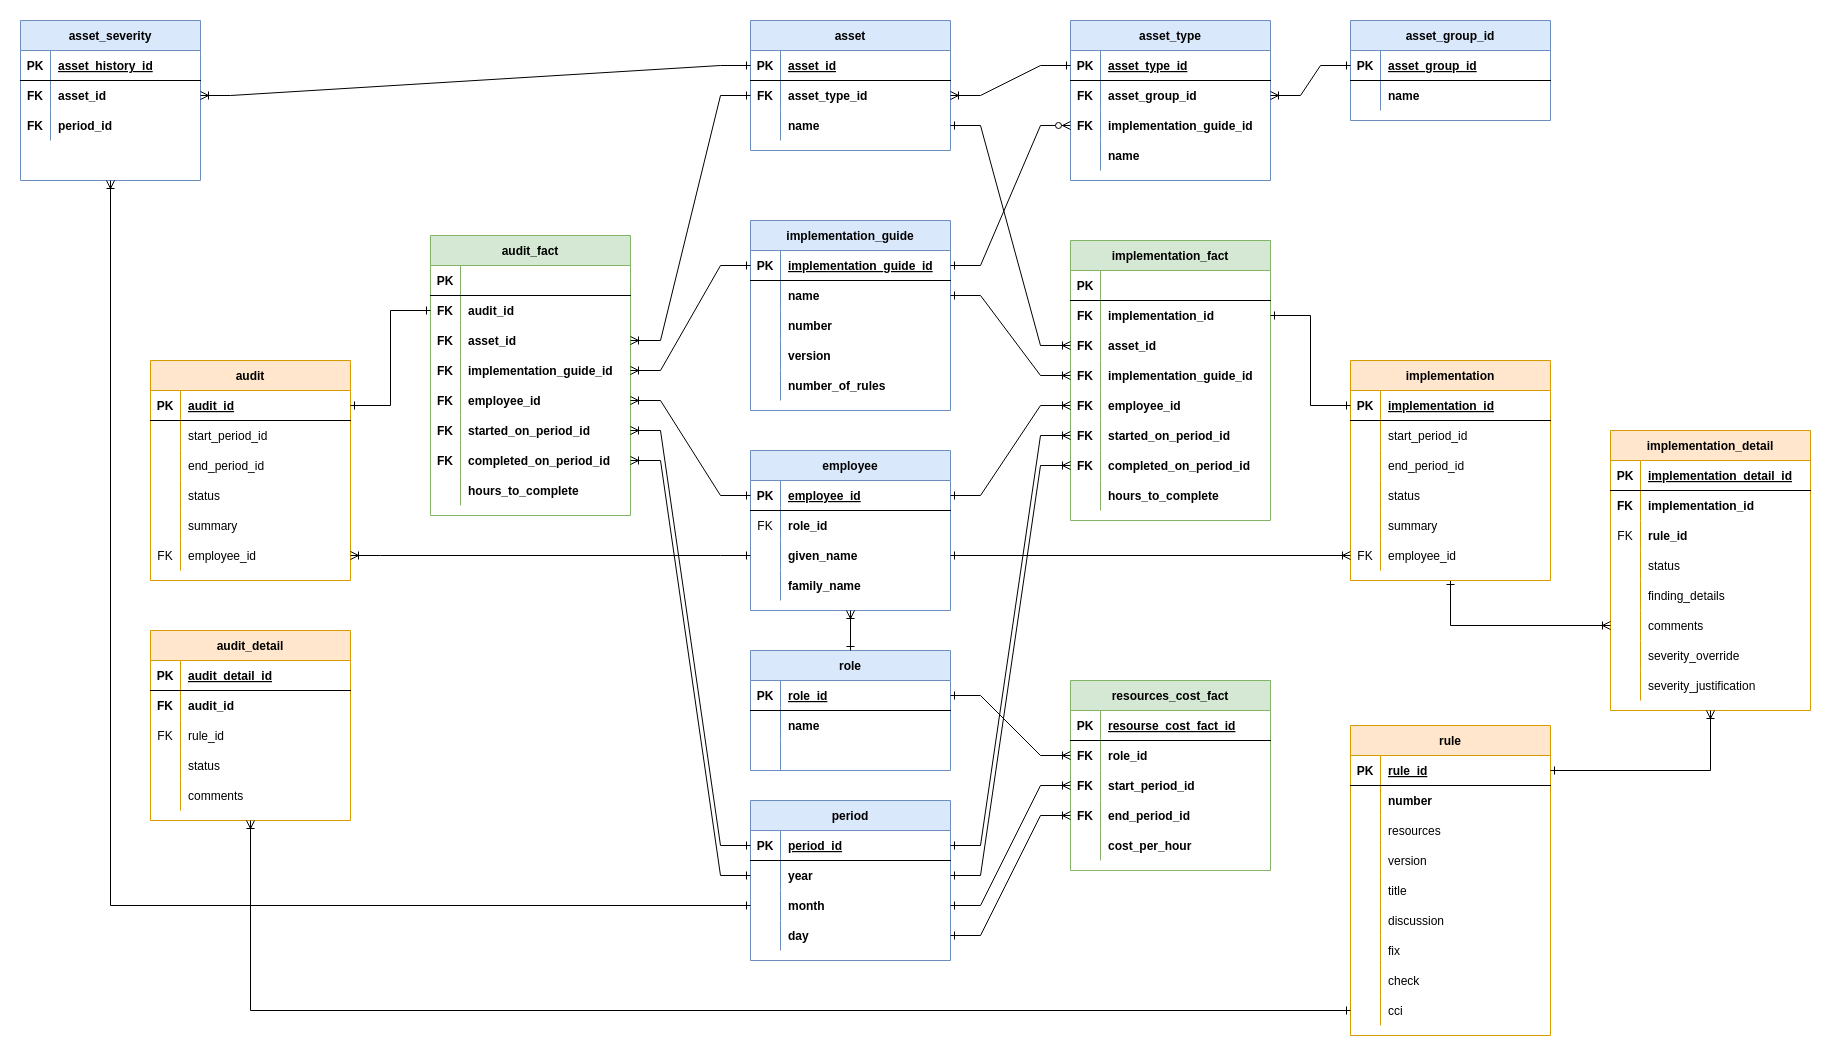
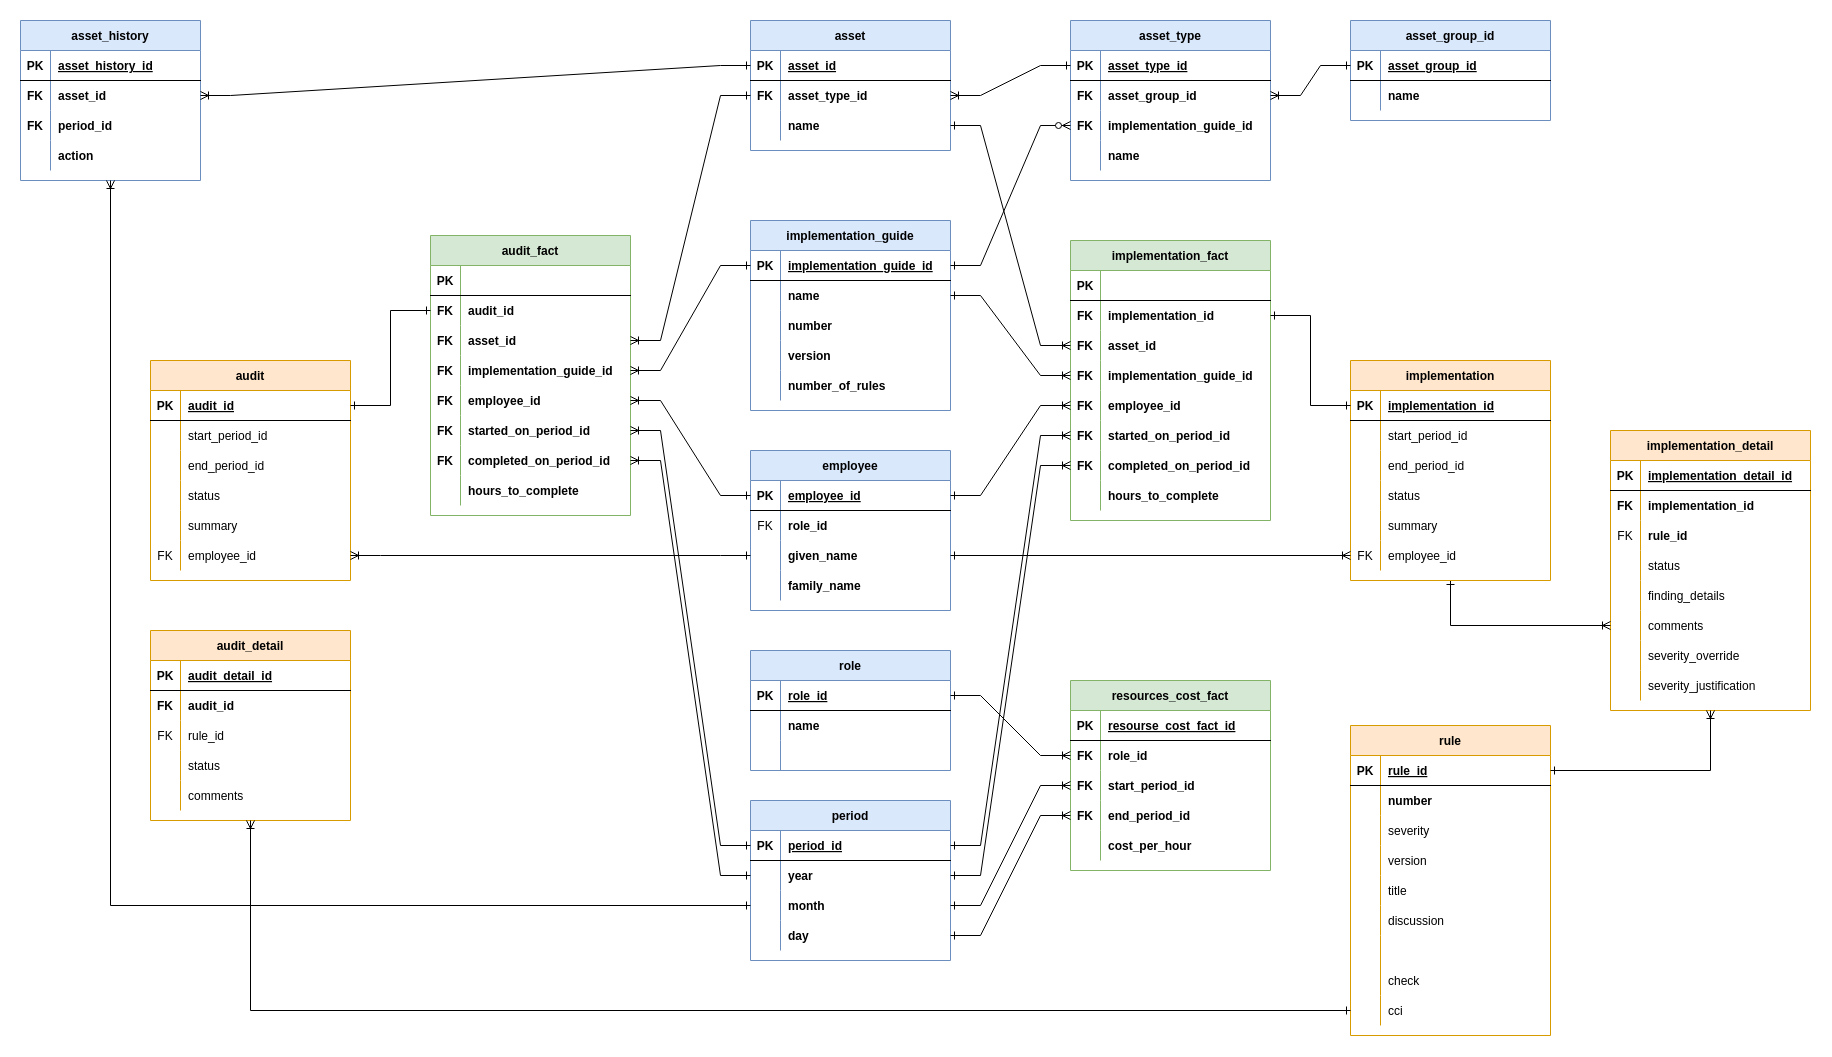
node "asset_severity": label "asset_severity" -> "asset_history"
node "action": added
edge "employee" -- "role": removed
node "resources": label "resources" -> "severity"
node "fix": removed
